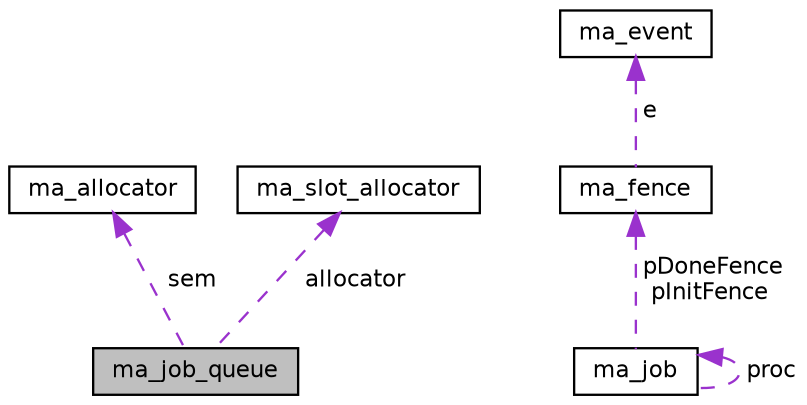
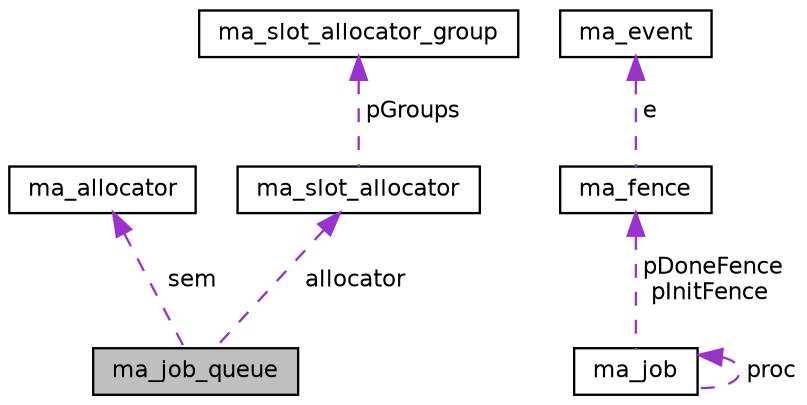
node "ma_slot_allocator_group": added
